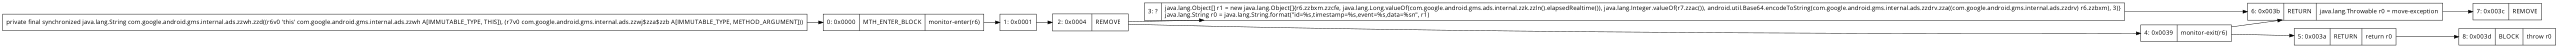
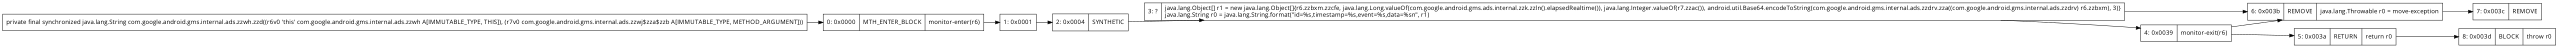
node "6: 0x003b": text "RETURN" -> "REMOVE"
node "2: 0x0004": text "REMOVE" -> "SYNTHETIC"
edge "2: 0x0004" -> "4: 0x0039": now "3: ?" -> "4: 0x0039"
